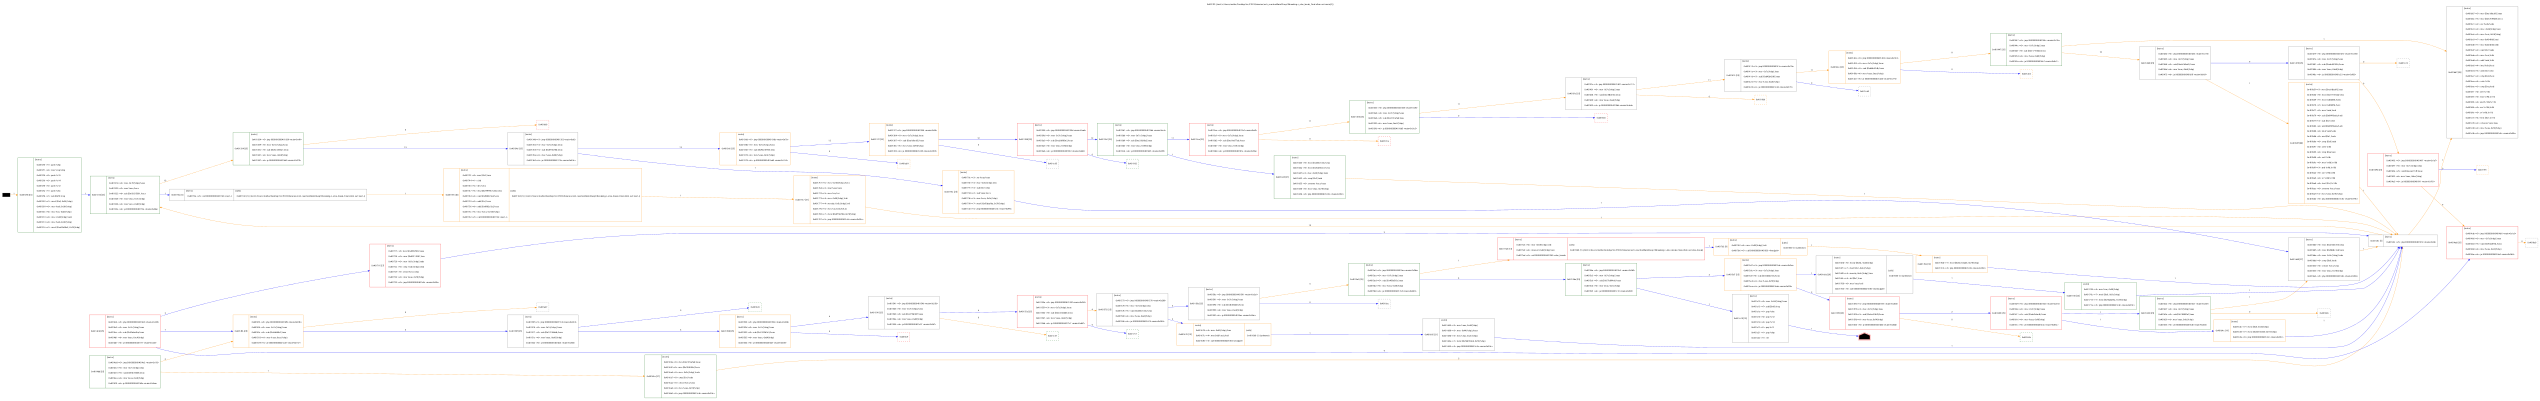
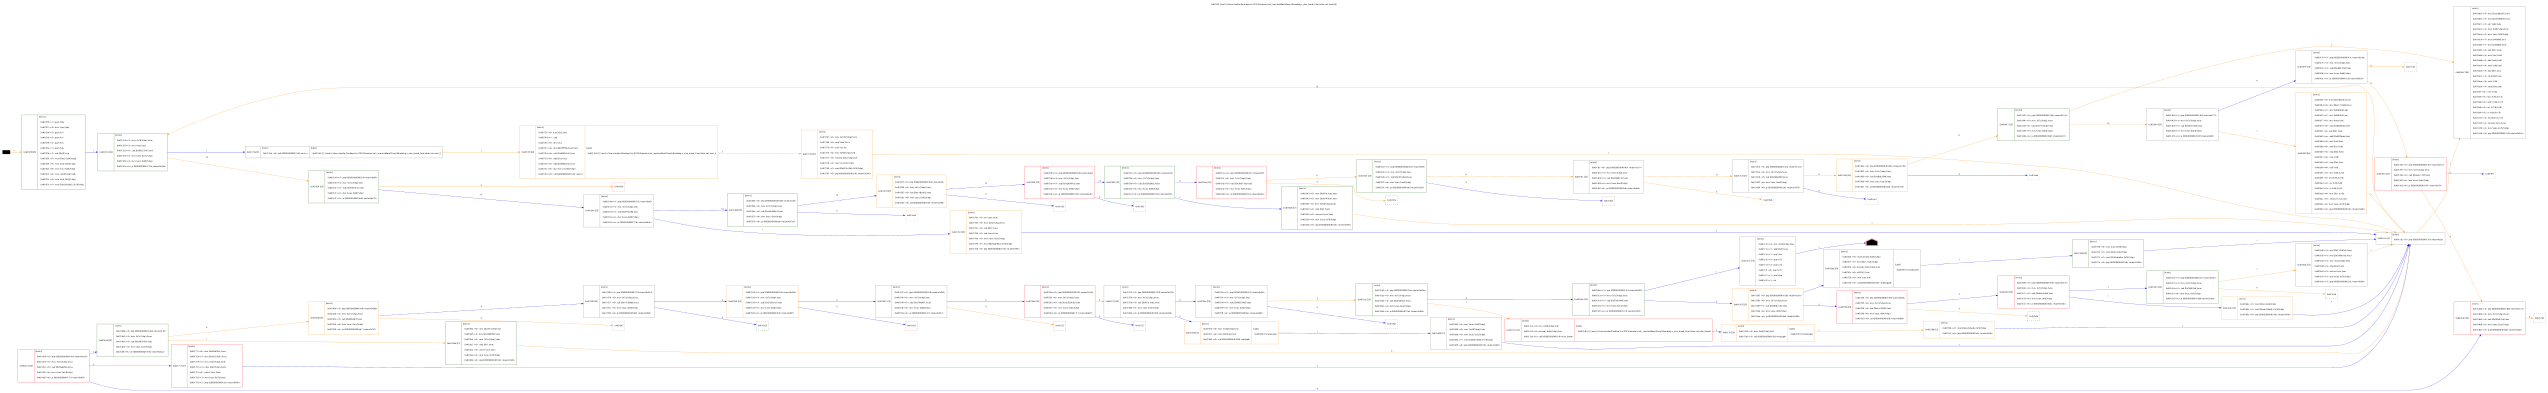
node "0x401366 [25]": color darkorange -> darkgreen
edge "0x40178c [25]" -> "0x4016d0 [27]": now "0x40178c [25]" -> "0x401c8c [5]"
edge "0x4014c4 [25]" -> "0x4014f6 [25]": now "0x4014c4 [25]" -> "0x4014dd [25]"
